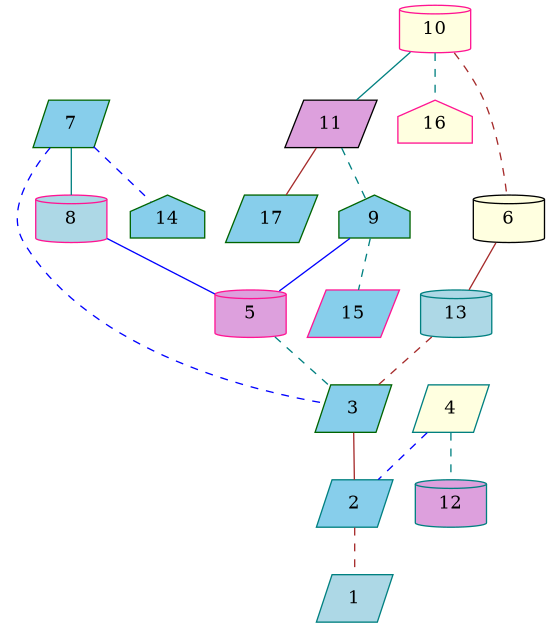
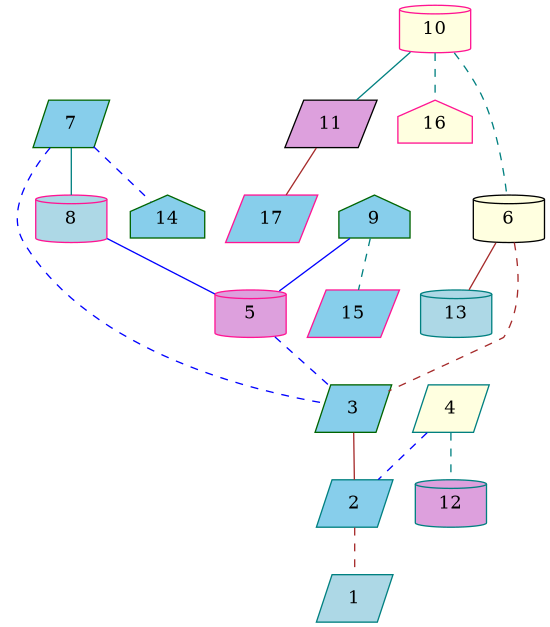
edge "10" -- "6": color brown -> teal
edge "11" -- "9": removed
node "17": color darkgreen -> deeppink
edge "13" -- "3": now "6" -- "3"
edge "5" -- "3": color teal -> blue
